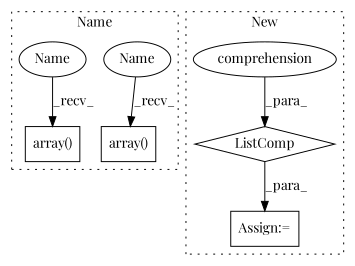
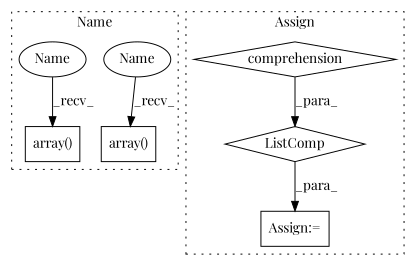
cluster "New": label "New" -> "Assign"
node "comprehension": shape ellipse -> diamond
